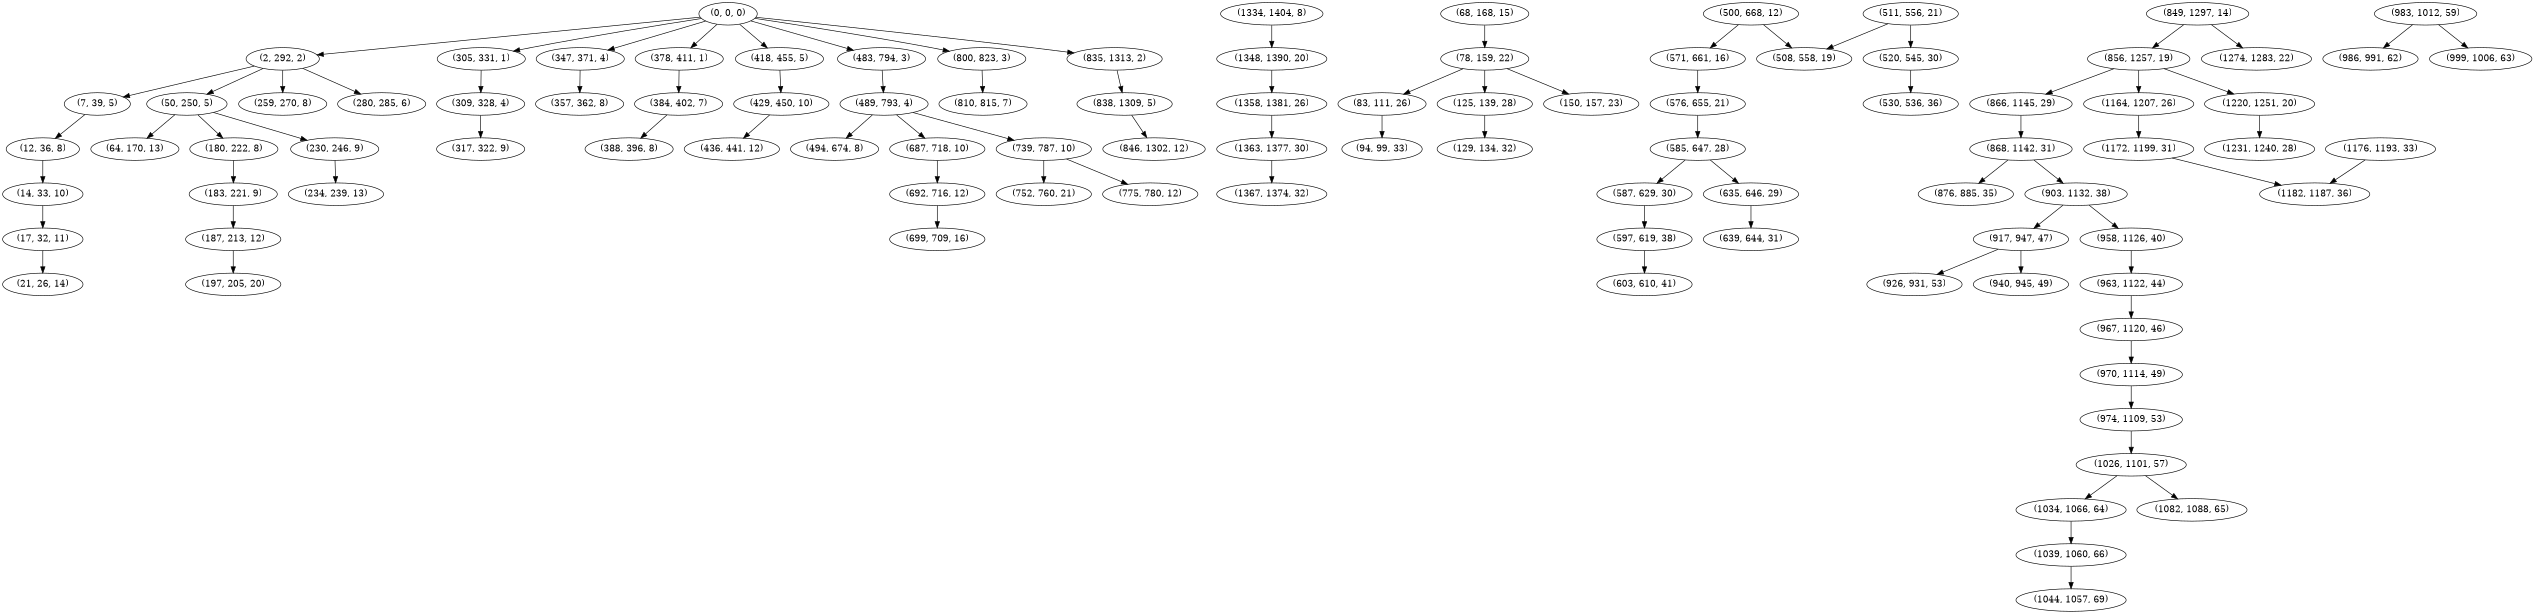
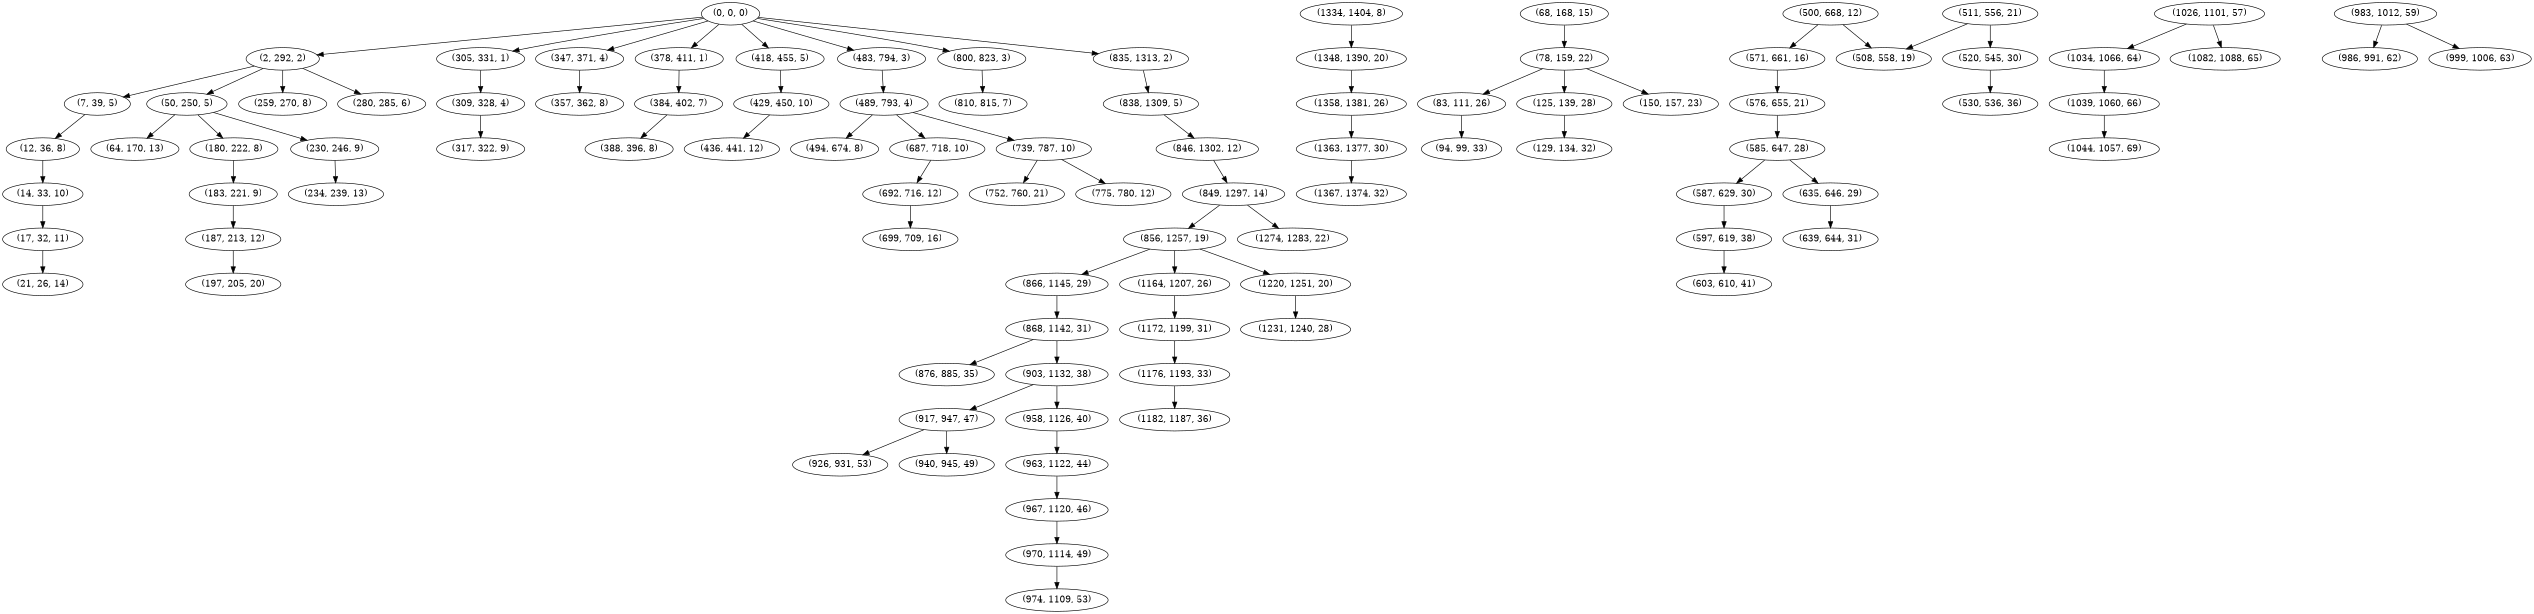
edge "(846, 1302, 12)" -> "(849, 1297, 14)": added
edge "(1172, 1199, 31)" -> "(1182, 1187, 36)": now "(1172, 1199, 31)" -> "(1176, 1193, 33)"
edge "(974, 1109, 53)" -> "(1026, 1101, 57)": removed
